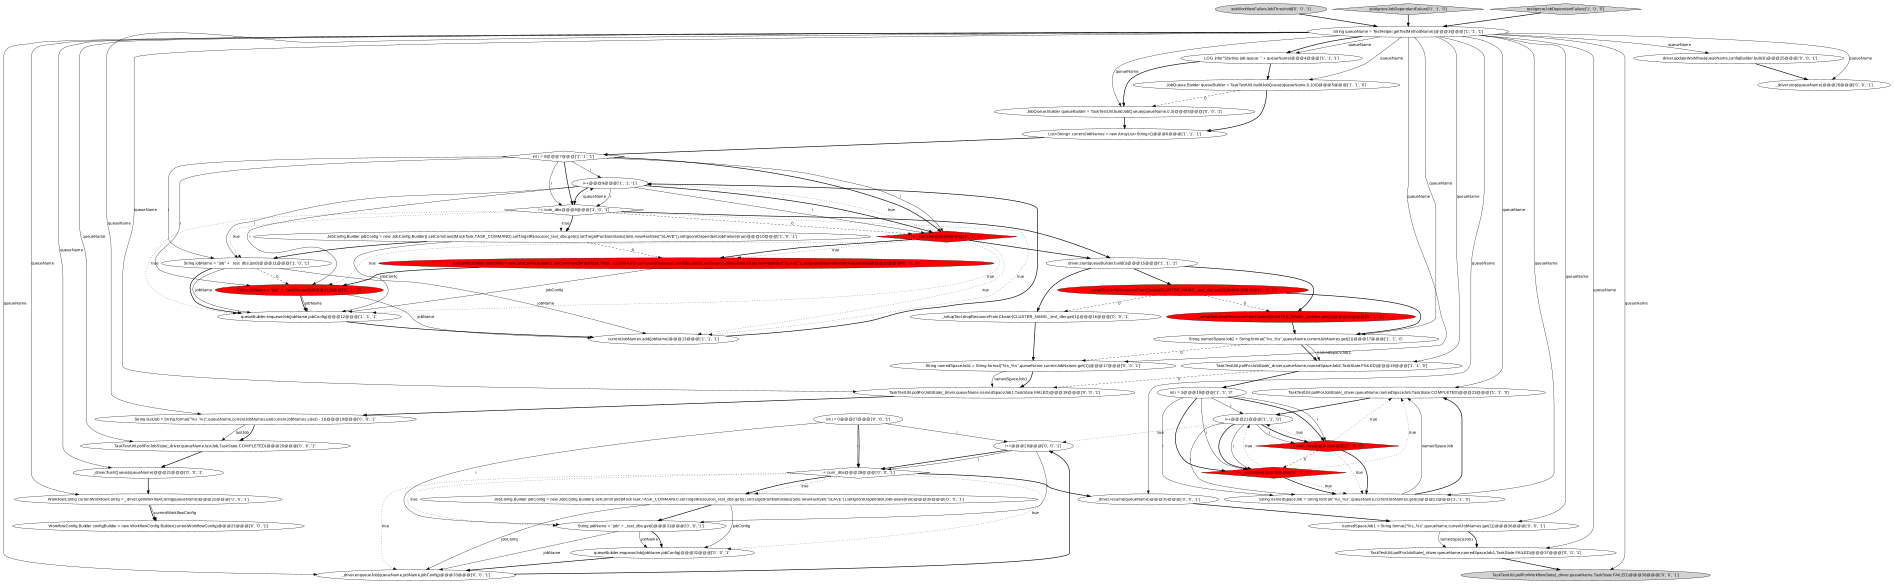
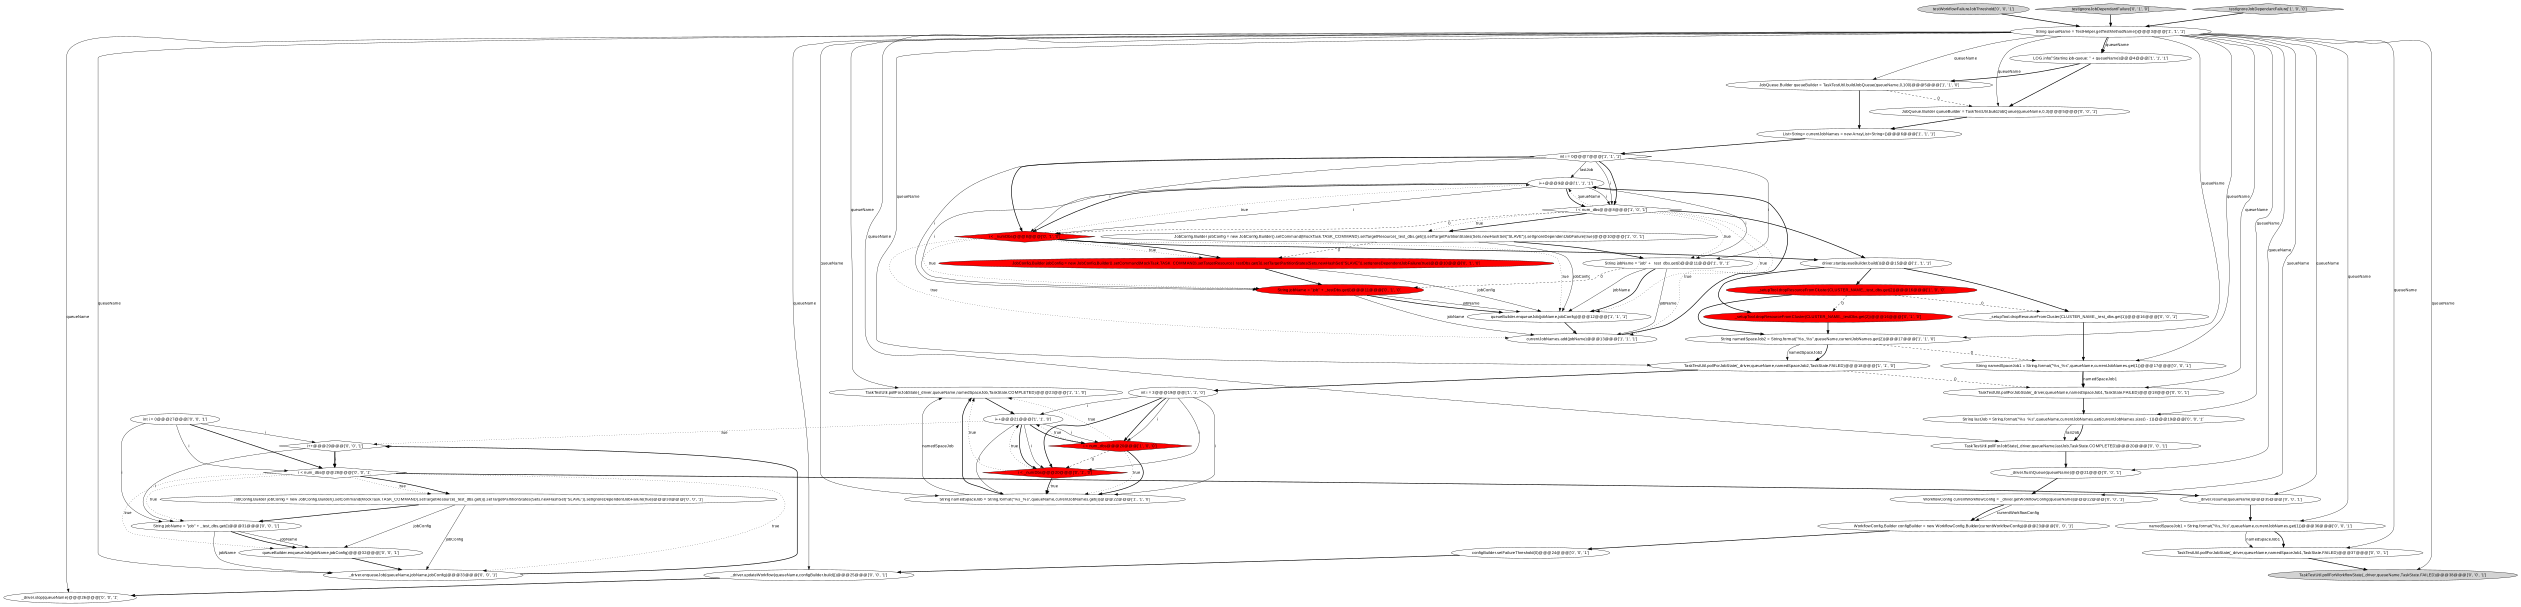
edge "int i = 0@@@7@@@['1', '1', '1']" -> "i++@@@9@@@['1', '1', '1']": label "i" -> "lastJob"
node "i++@@@29@@@['0', '0', '1']": shape ellipse -> diamond
node "configBuilder.setFailureThreshold(0)@@@24@@@['0', '0', '1']": added
